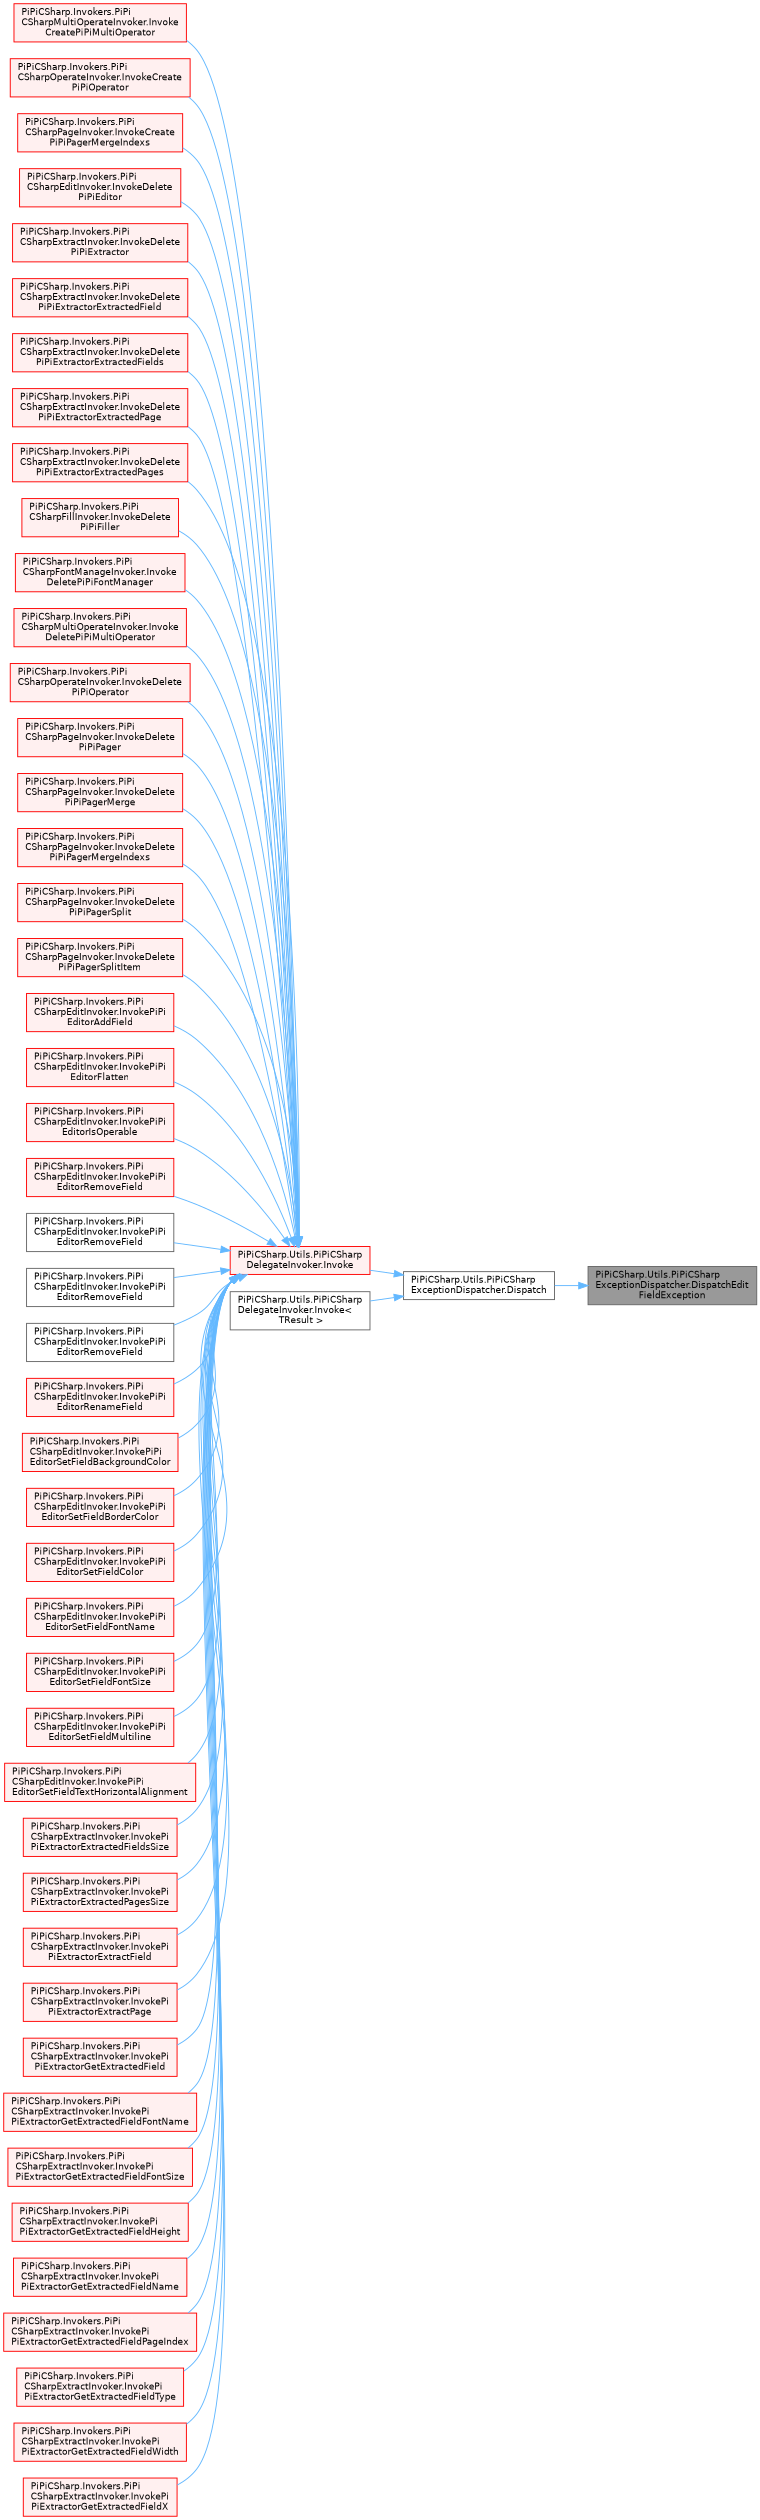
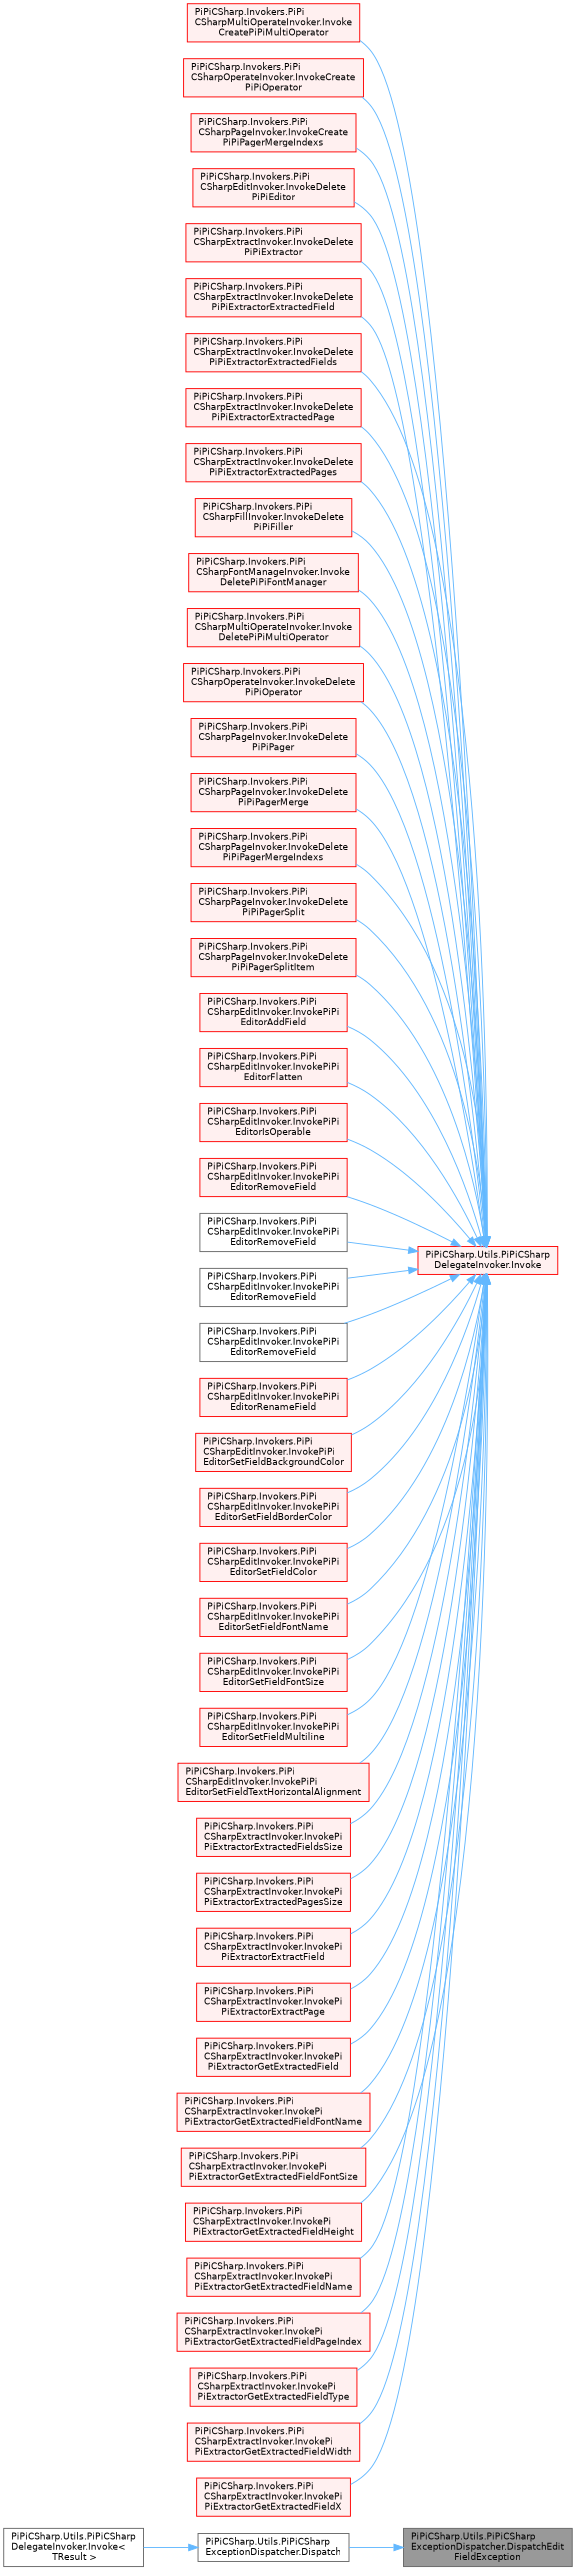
edge "PiPiCSharp.Utils.PiPiCSharp DelegateInvoker.Invoke" -> "PiPiCSharp.Utils.PiPiCSharp ExceptionDispatcher.Dispatch": removed
